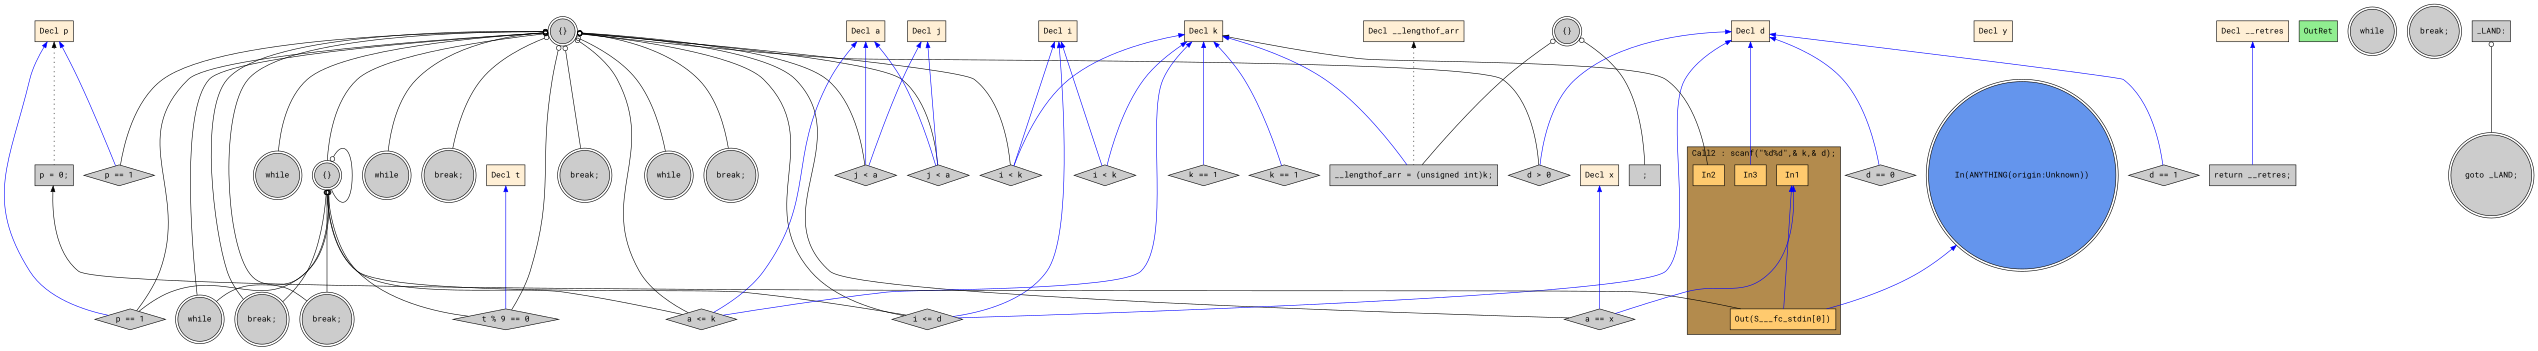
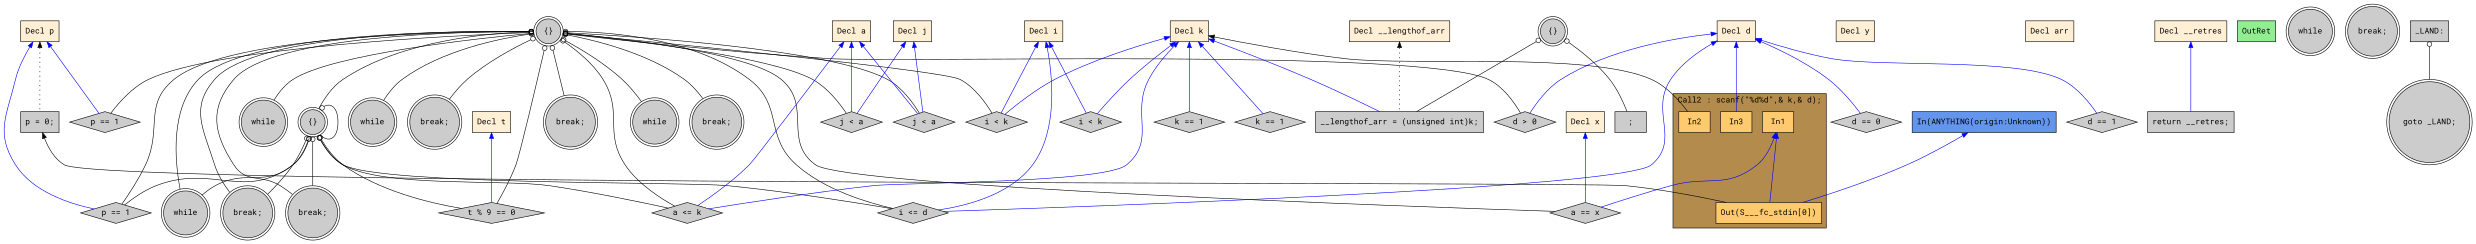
node "Decl arr": added
node "In(ANYTHING(origin:Unknown))": shape doublecircle -> box
